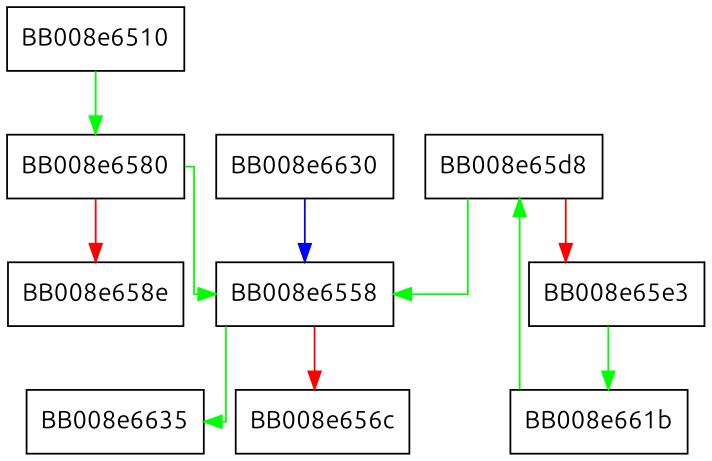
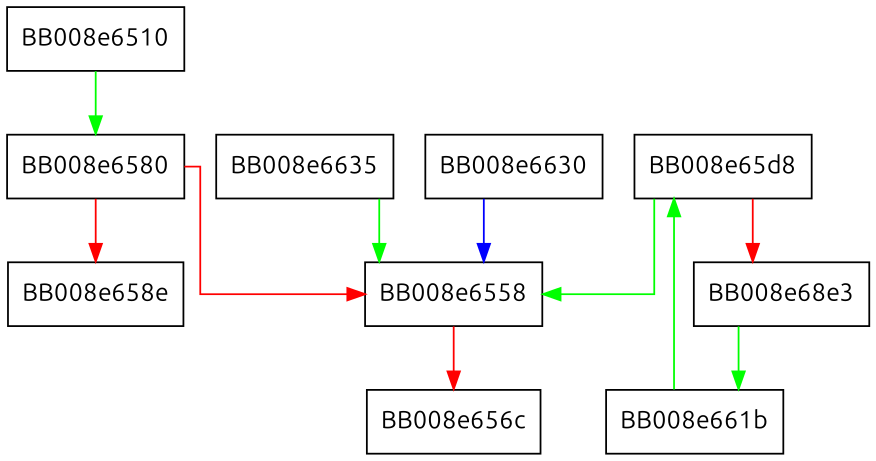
edge "BB008e6580" -> "BB008e6558": color green -> red
node "BB008e65e3": label "BB008e65e3" -> "BB008e68e3"
edge "BB008e6558" -> "BB008e6635": reversed
